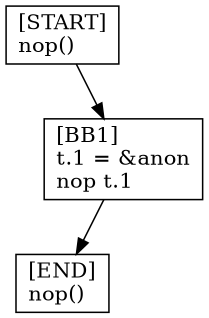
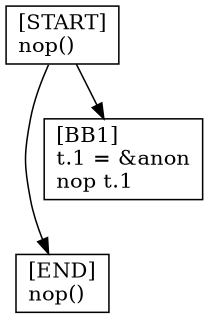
edge "[BB1] t.1 = &anon nop t.1" -> "[END] nop()": now "[START] nop()" -> "[END] nop()"
